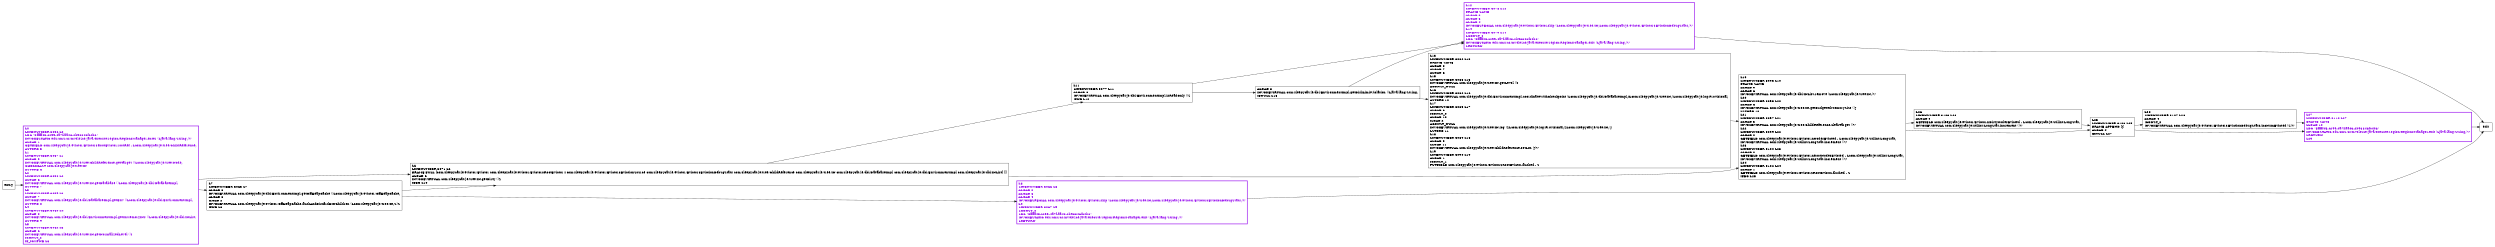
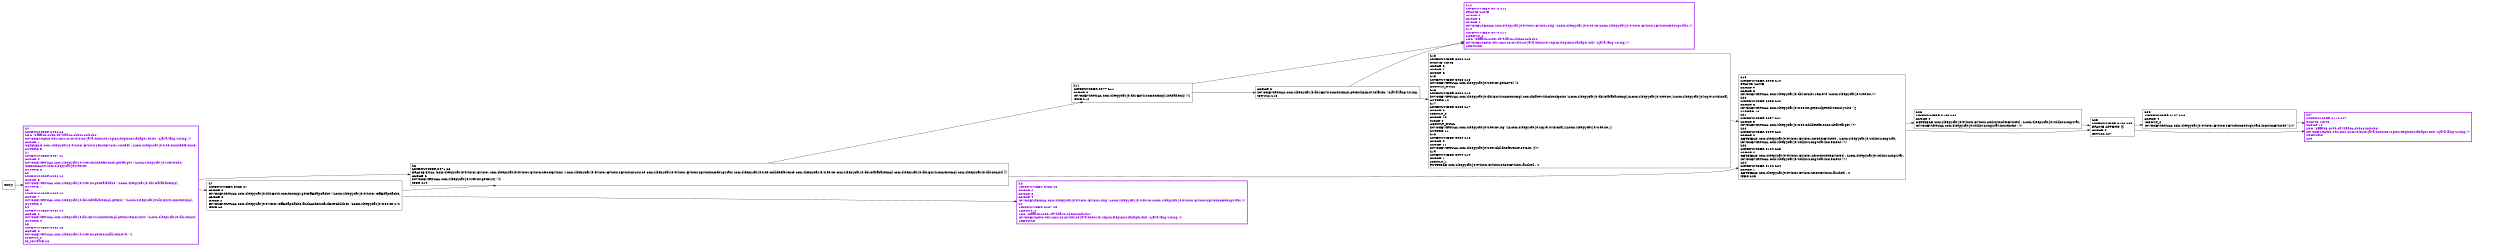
node "exit": removed
